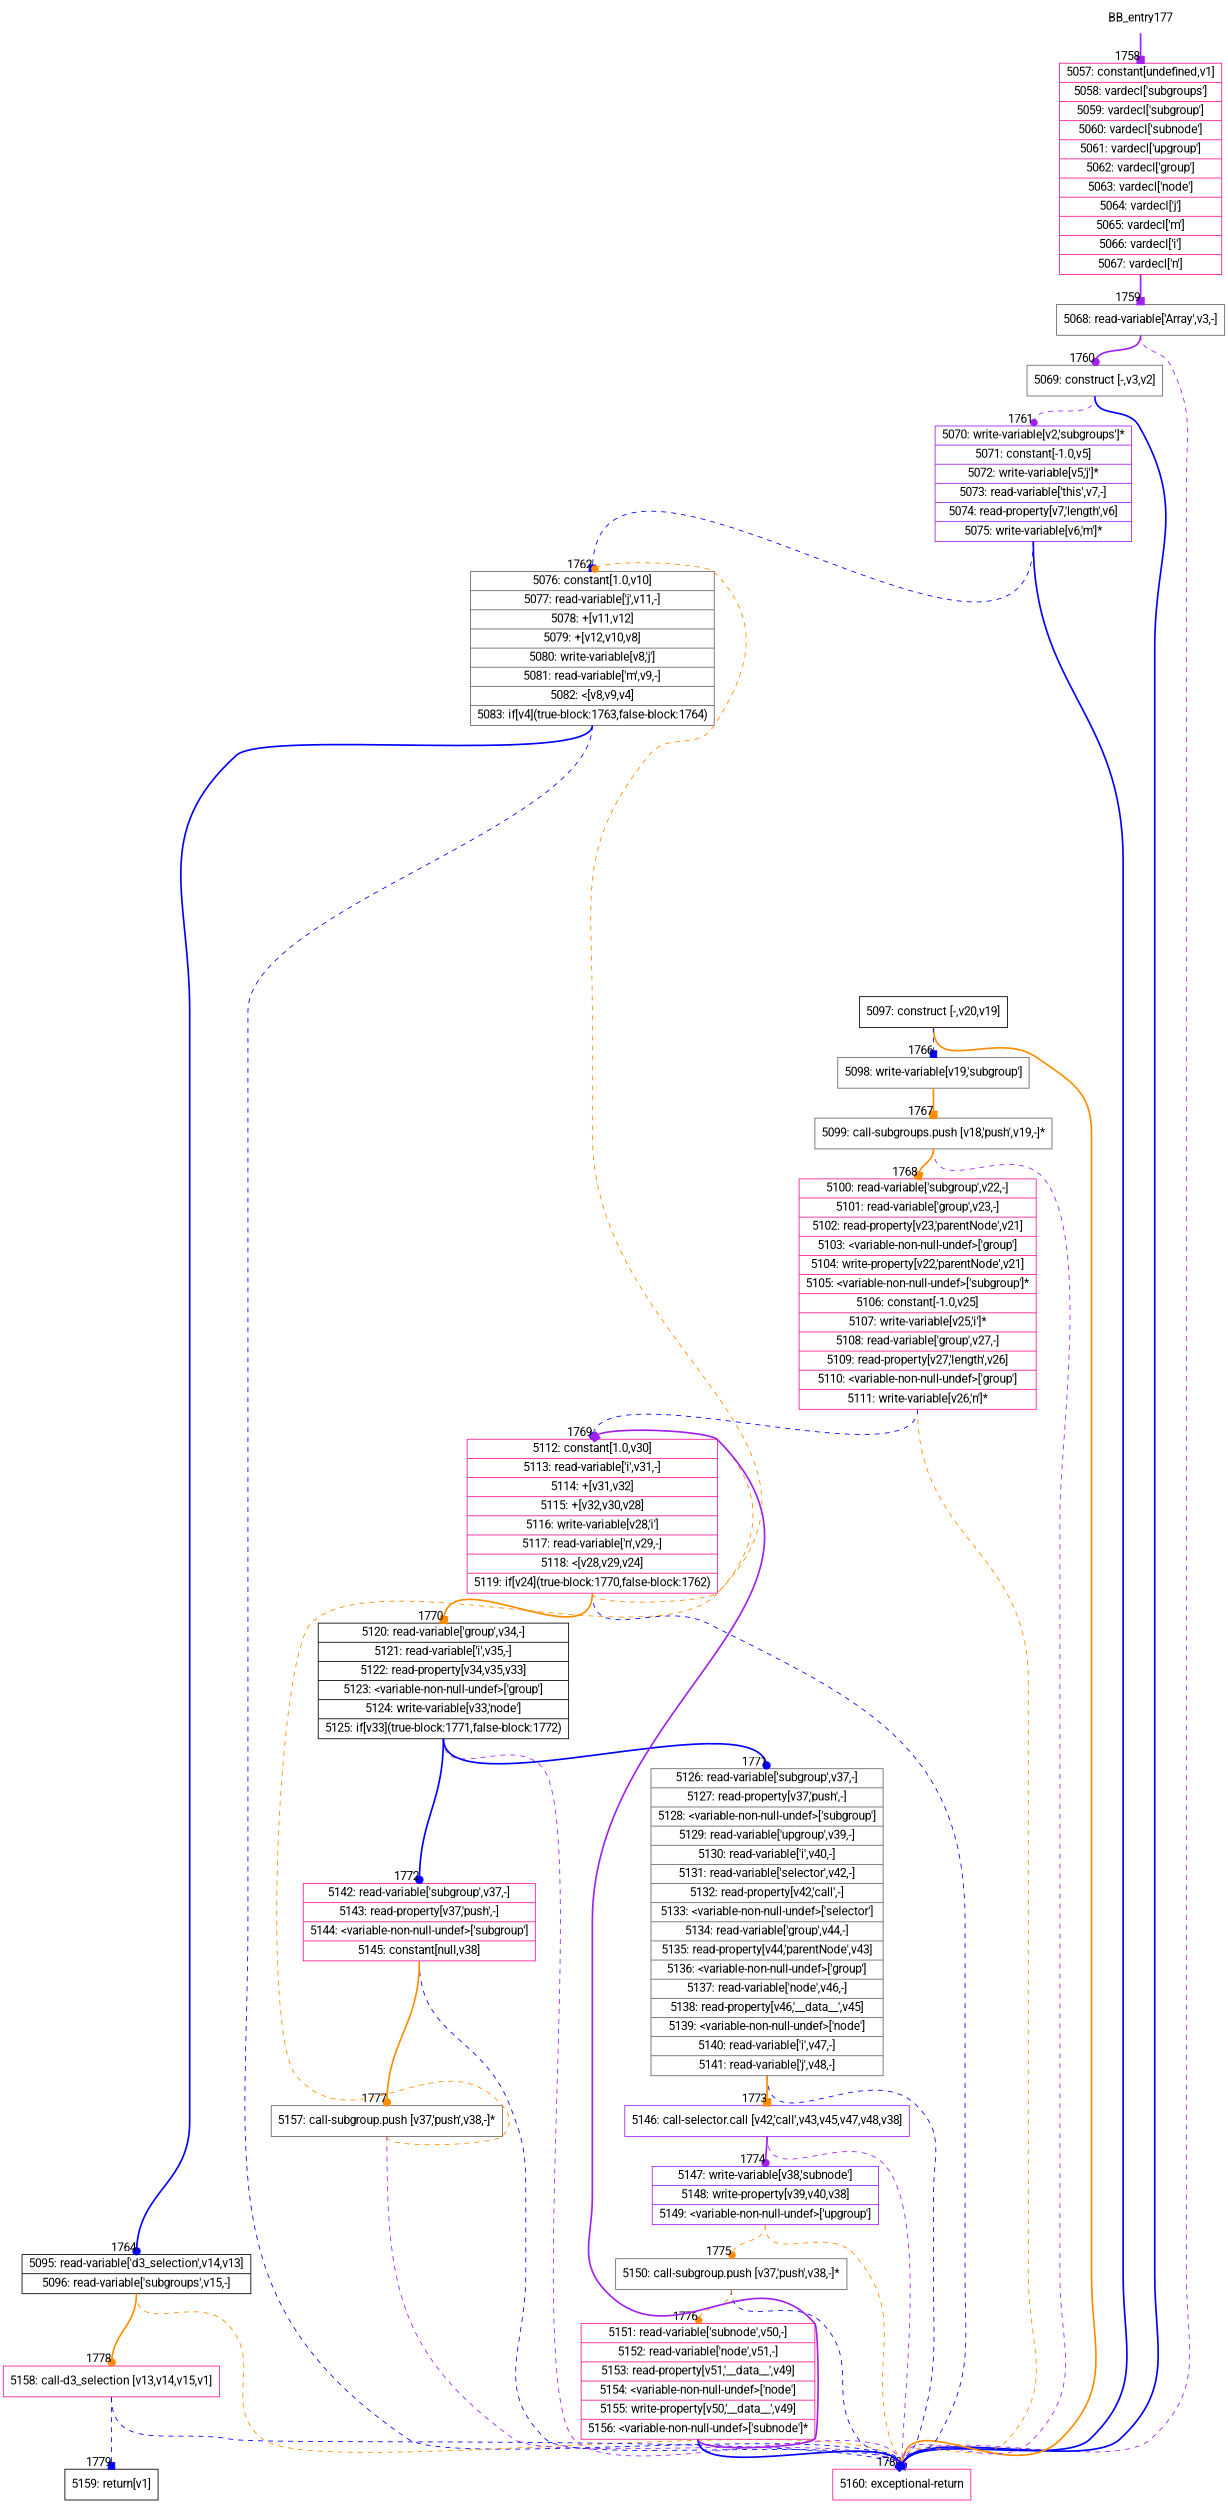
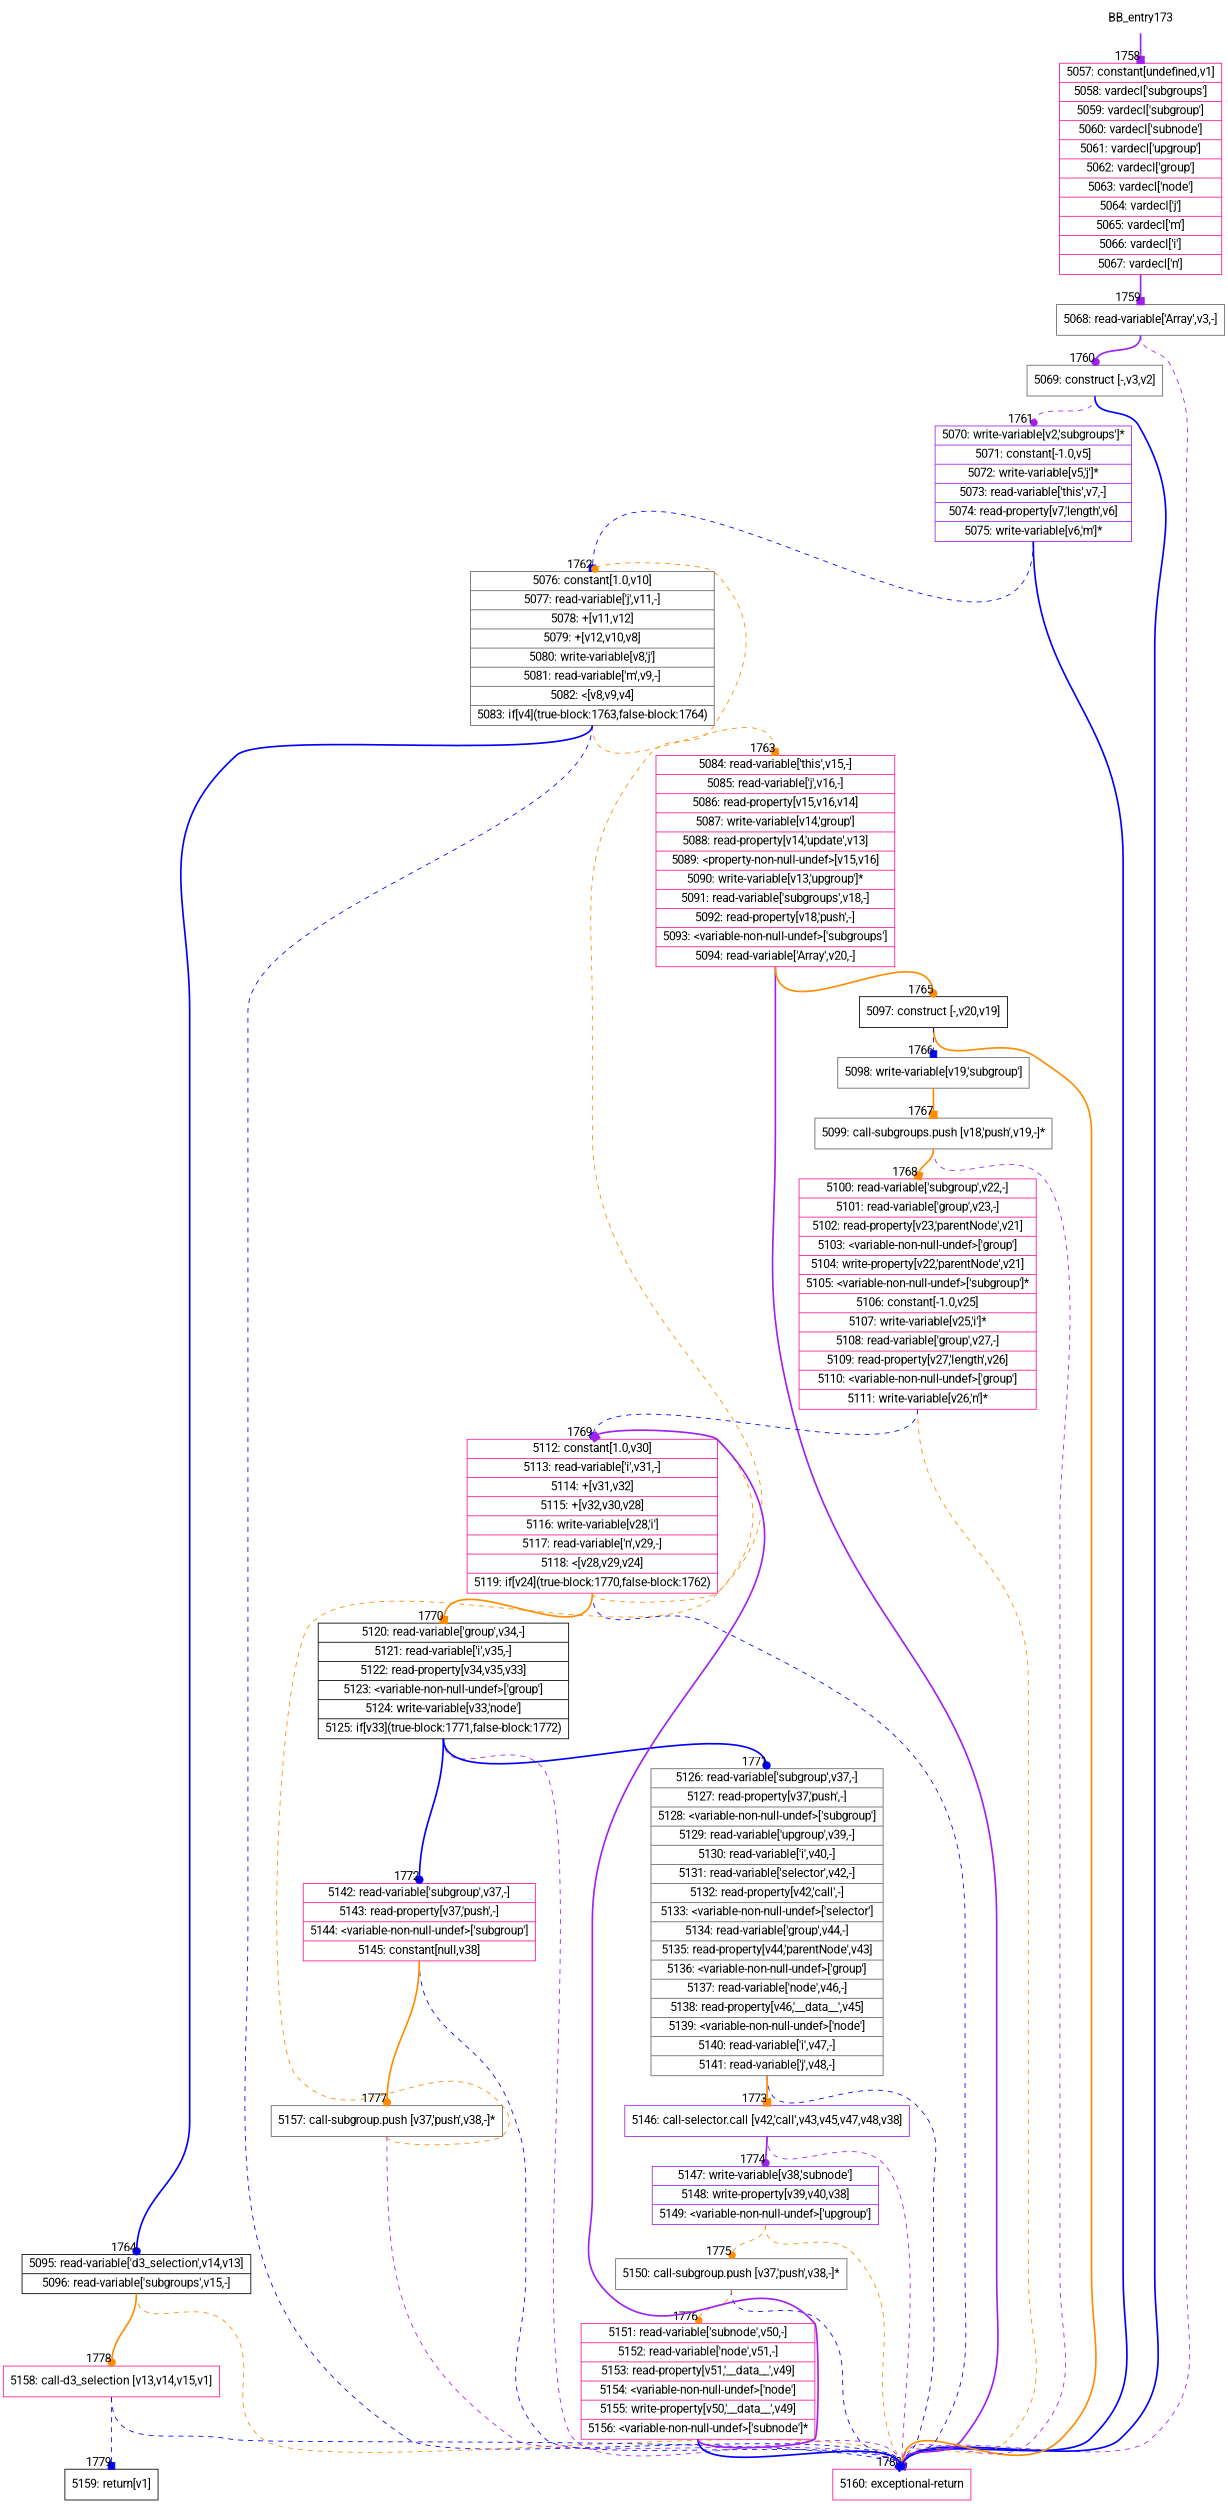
node "BB_entry177": label "BB_entry177" -> "BB_entry173"
node "5084: read-variable['this',v15,-]": added
